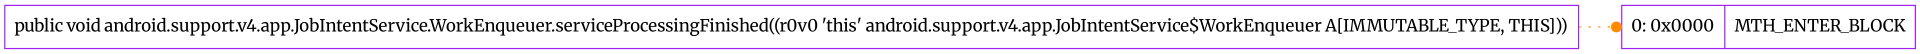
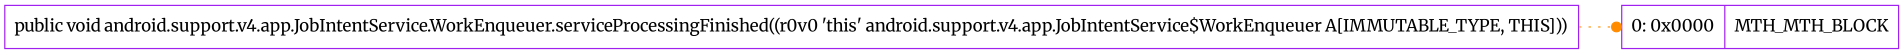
node "0: 0x0000": text "MTH_ENTER_BLOCK" -> "MTH_MTH_BLOCK"
